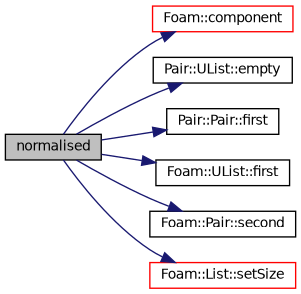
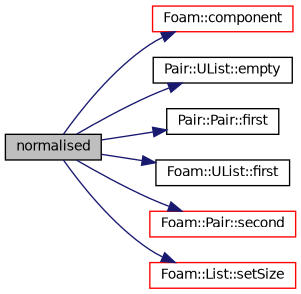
node "Foam::Pair::second": color black -> red
